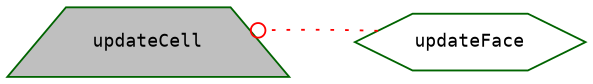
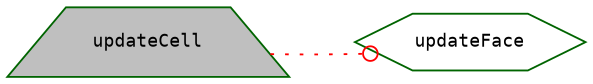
edge "updateFace" -> "updateCell": reversed
